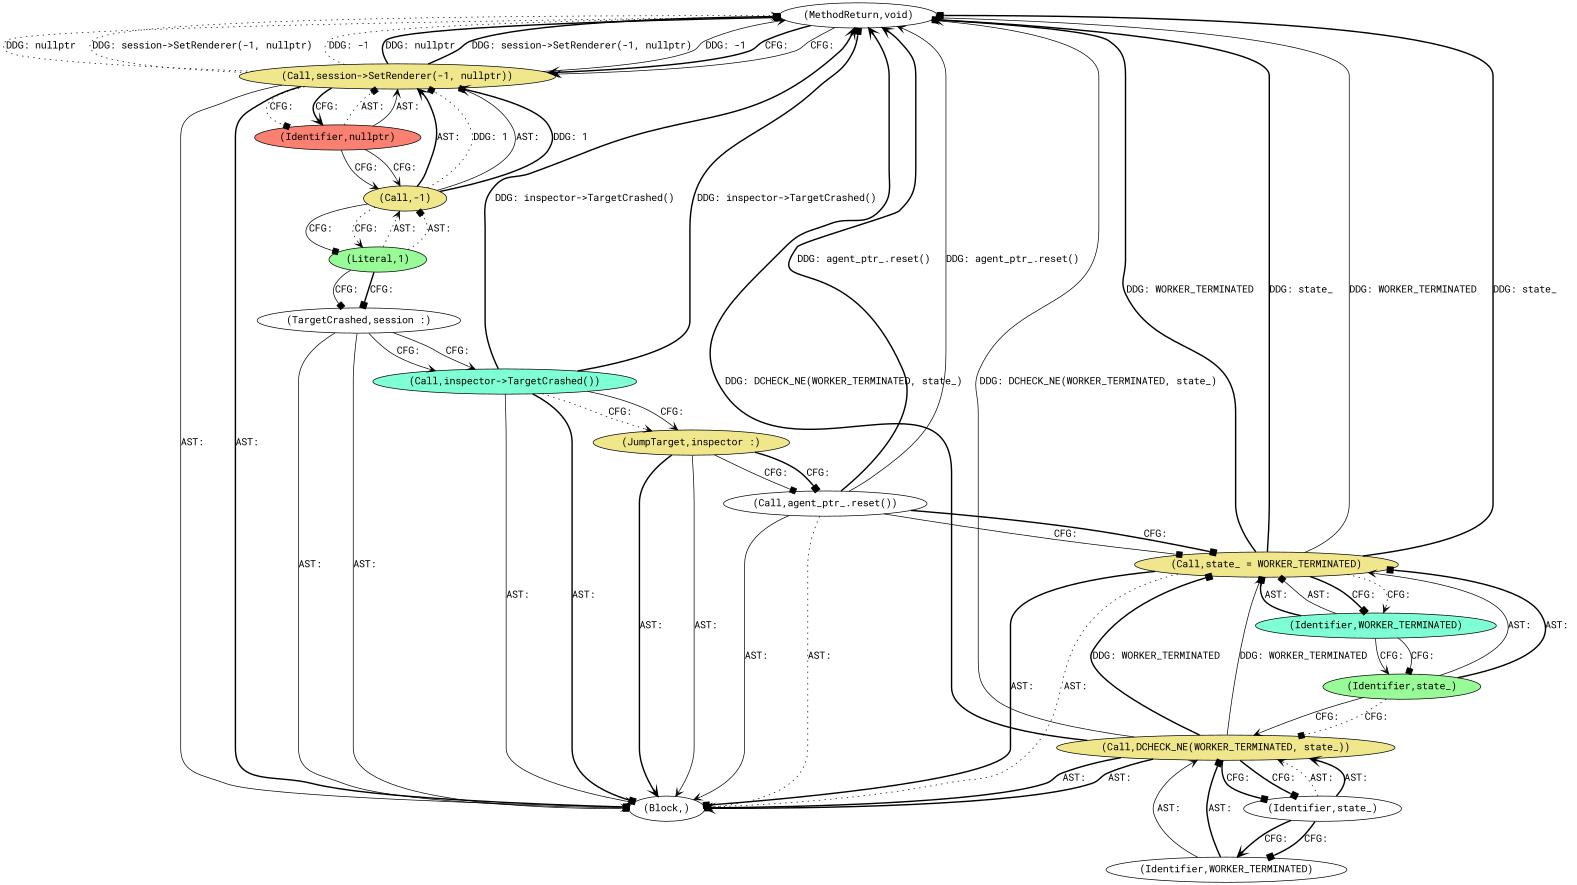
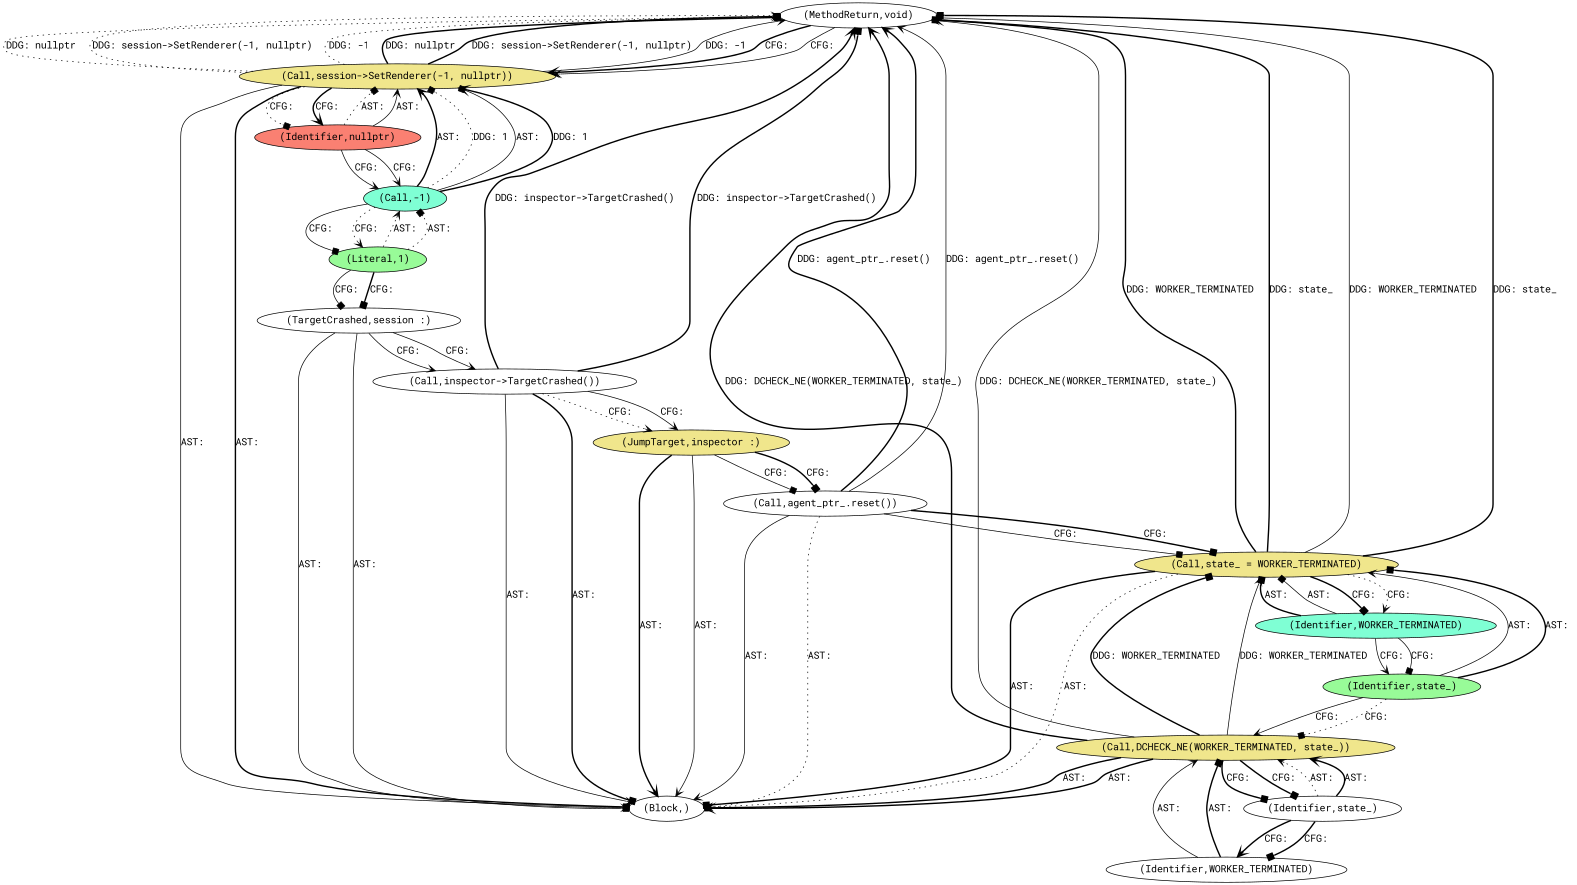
node "(Call,-1)": fillcolor khaki -> aquamarine
node "(Call,inspector->TargetCrashed())": fillcolor aquamarine -> white
